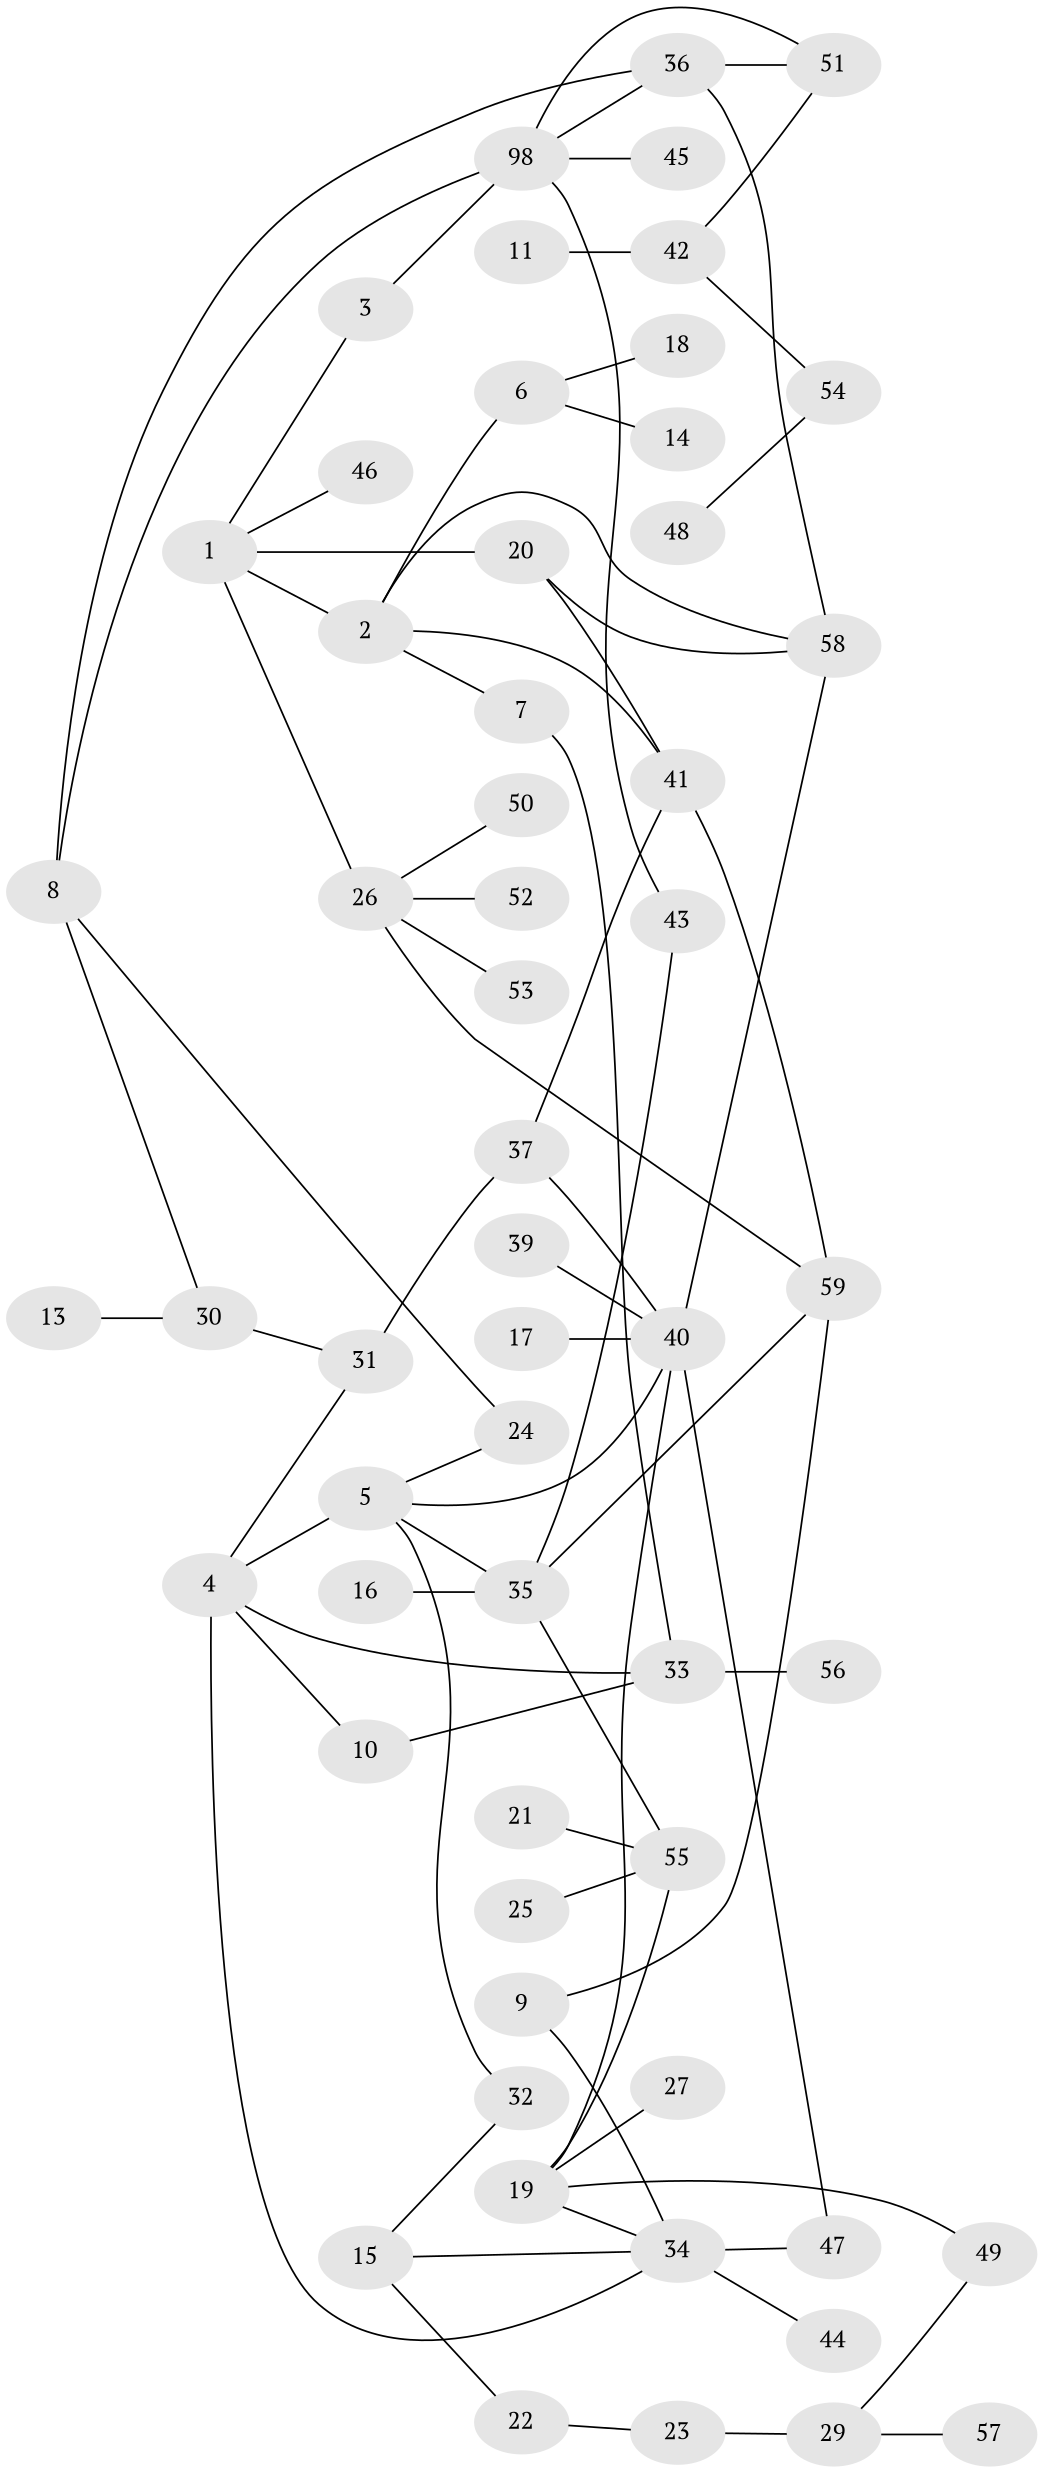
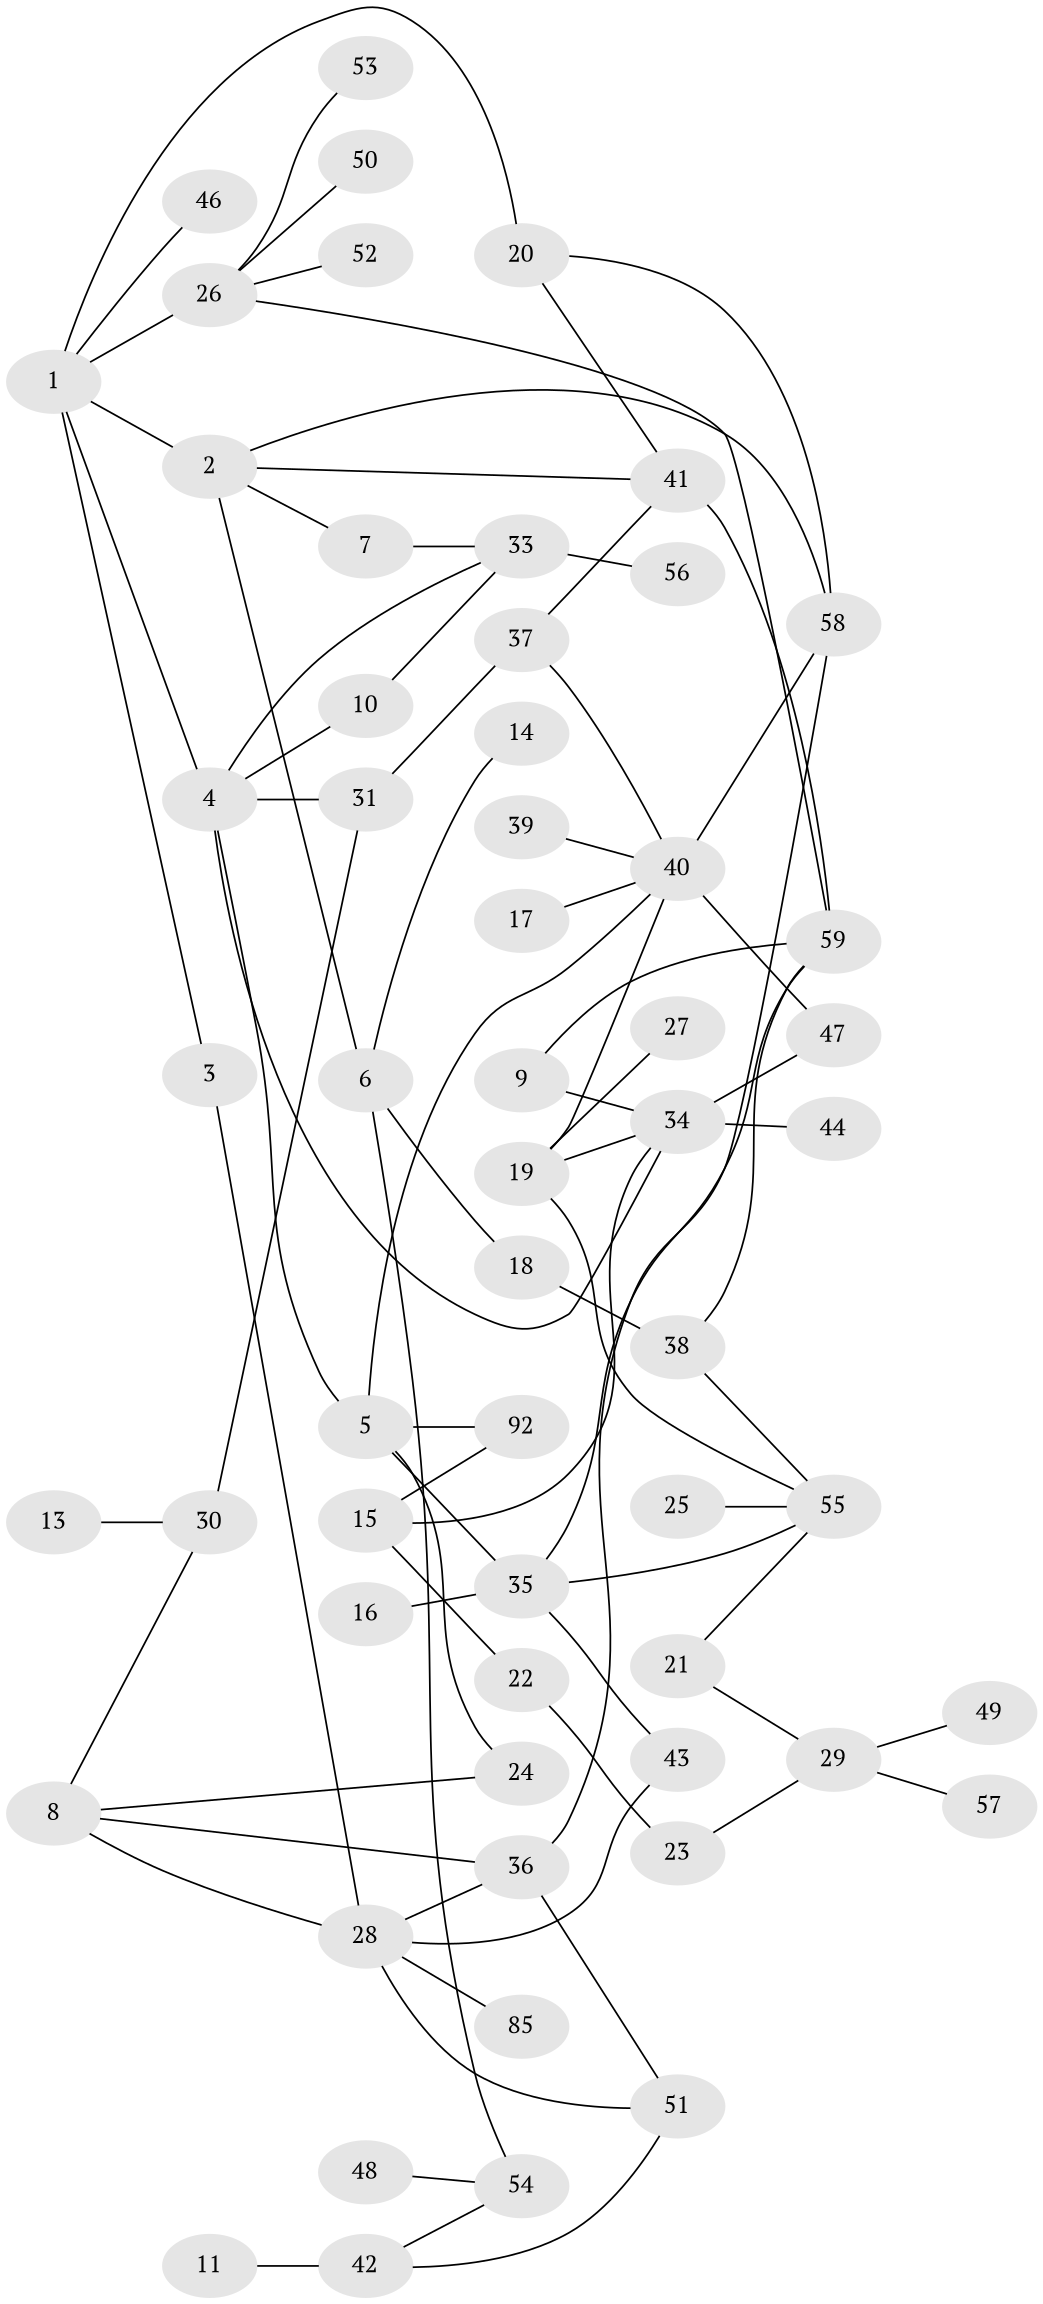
node "98": label "98" -> "28"
node "45": label "45" -> "85"
edge "1" -- "4": added
node "38": added
edge "6" -- "54": added
edge "21" -- "29": added
node "32": label "32" -> "92"
edge "19" -- "49": removed
